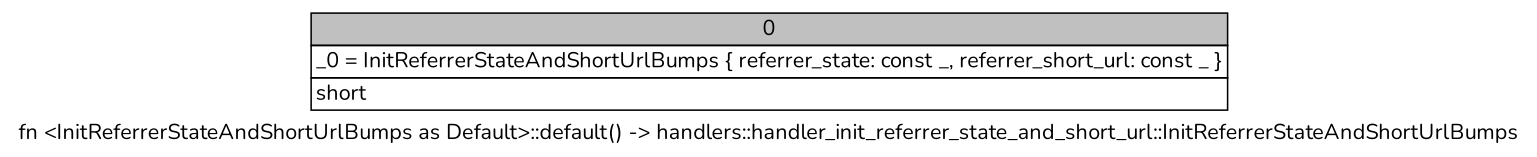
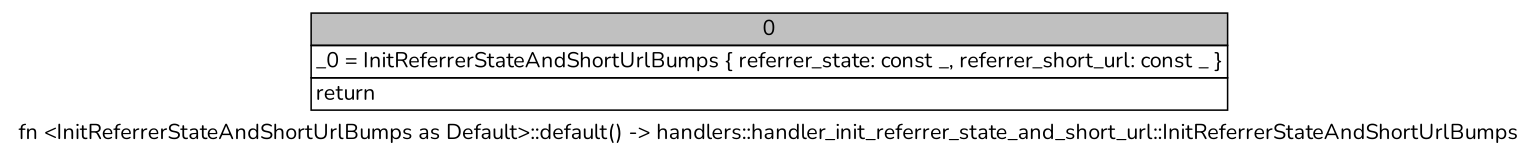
node "0": text "short" -> "return"
